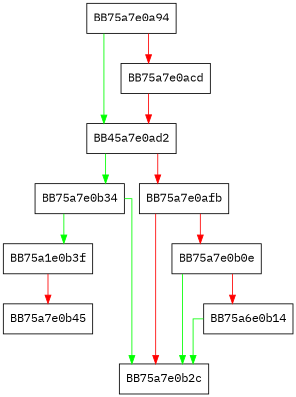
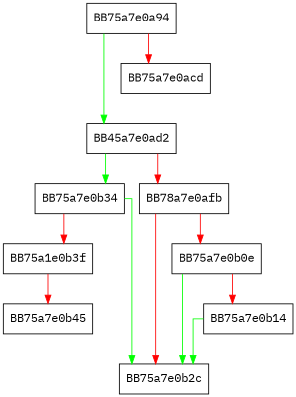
edge "BB75a7e0acd" -> "BB45a7e0ad2": removed
node "BB75a7e0afb": label "BB75a7e0afb" -> "BB78a7e0afb"
edge "BB75a7e0b34" -> "BB75a1e0b3f": color green -> red
node "BB75a6e0b14": label "BB75a6e0b14" -> "BB75a7e0b14"
